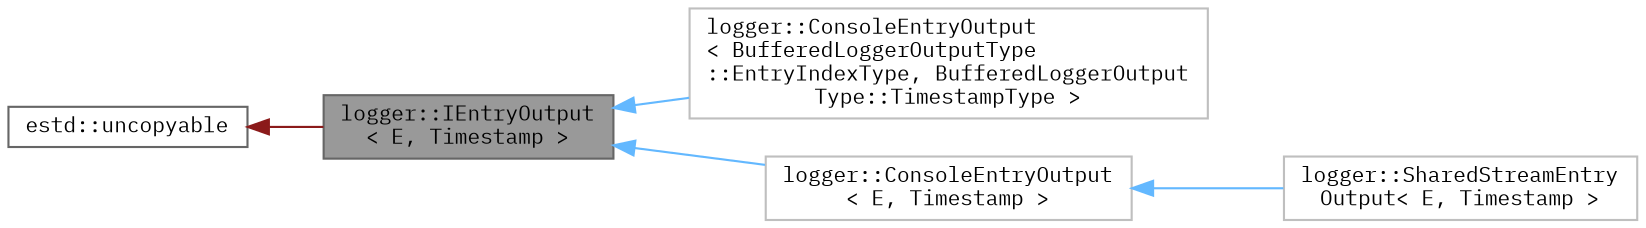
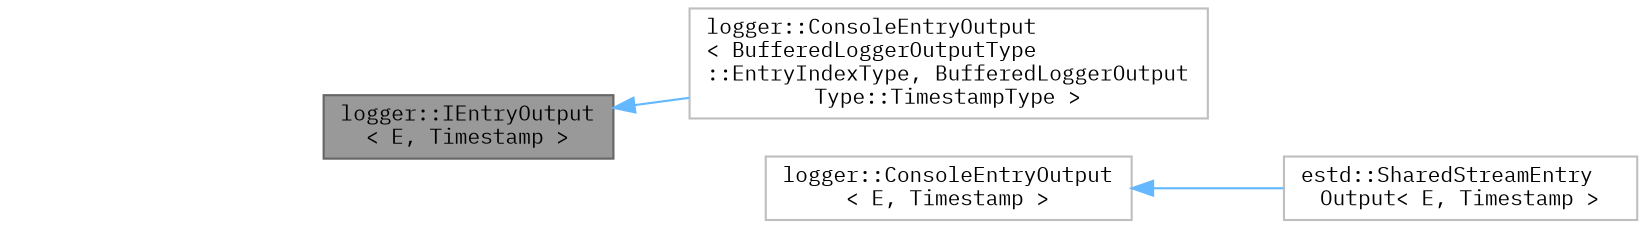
node "estd::uncopyable": removed
edge "logger::ConsoleEntryOutput < E, Timestamp >" -> "logger::IEntryOutput < E, Timestamp >": removed
node "logger::SharedStreamEntry Output< E, Timestamp >": label "logger::SharedStreamEntry Output< E, Timestamp >" -> "estd::SharedStreamEntry Output< E, Timestamp >"
